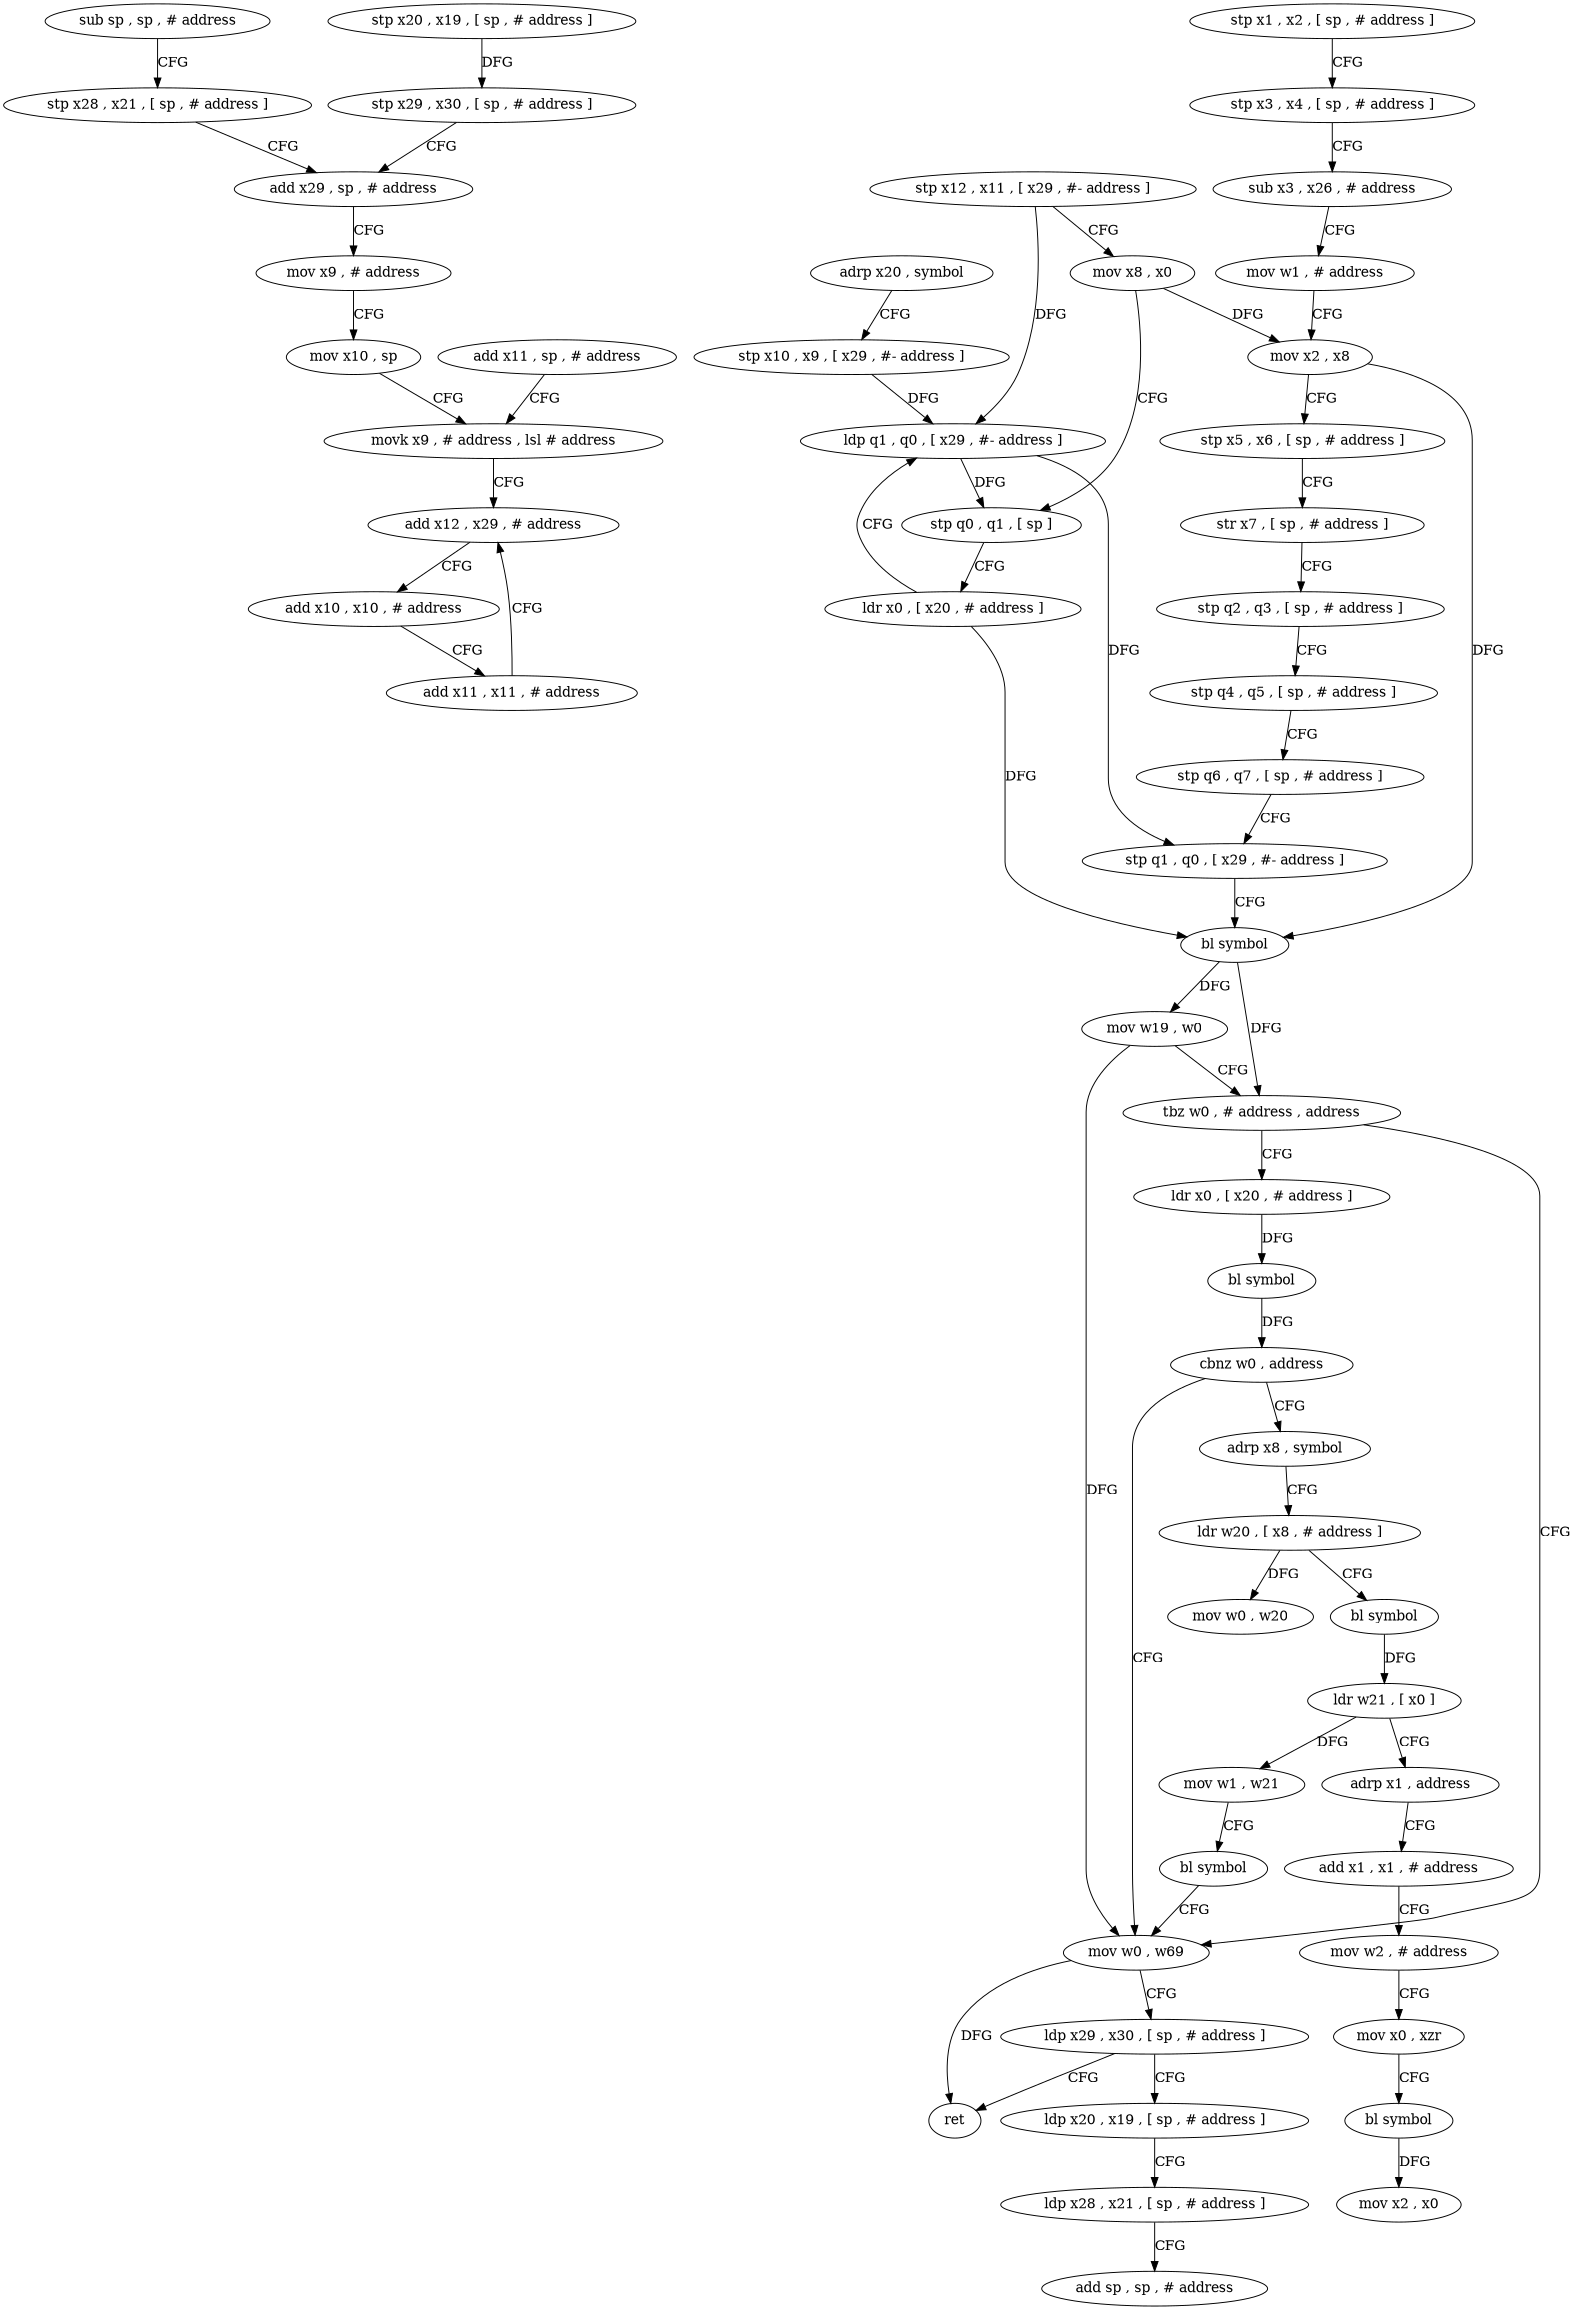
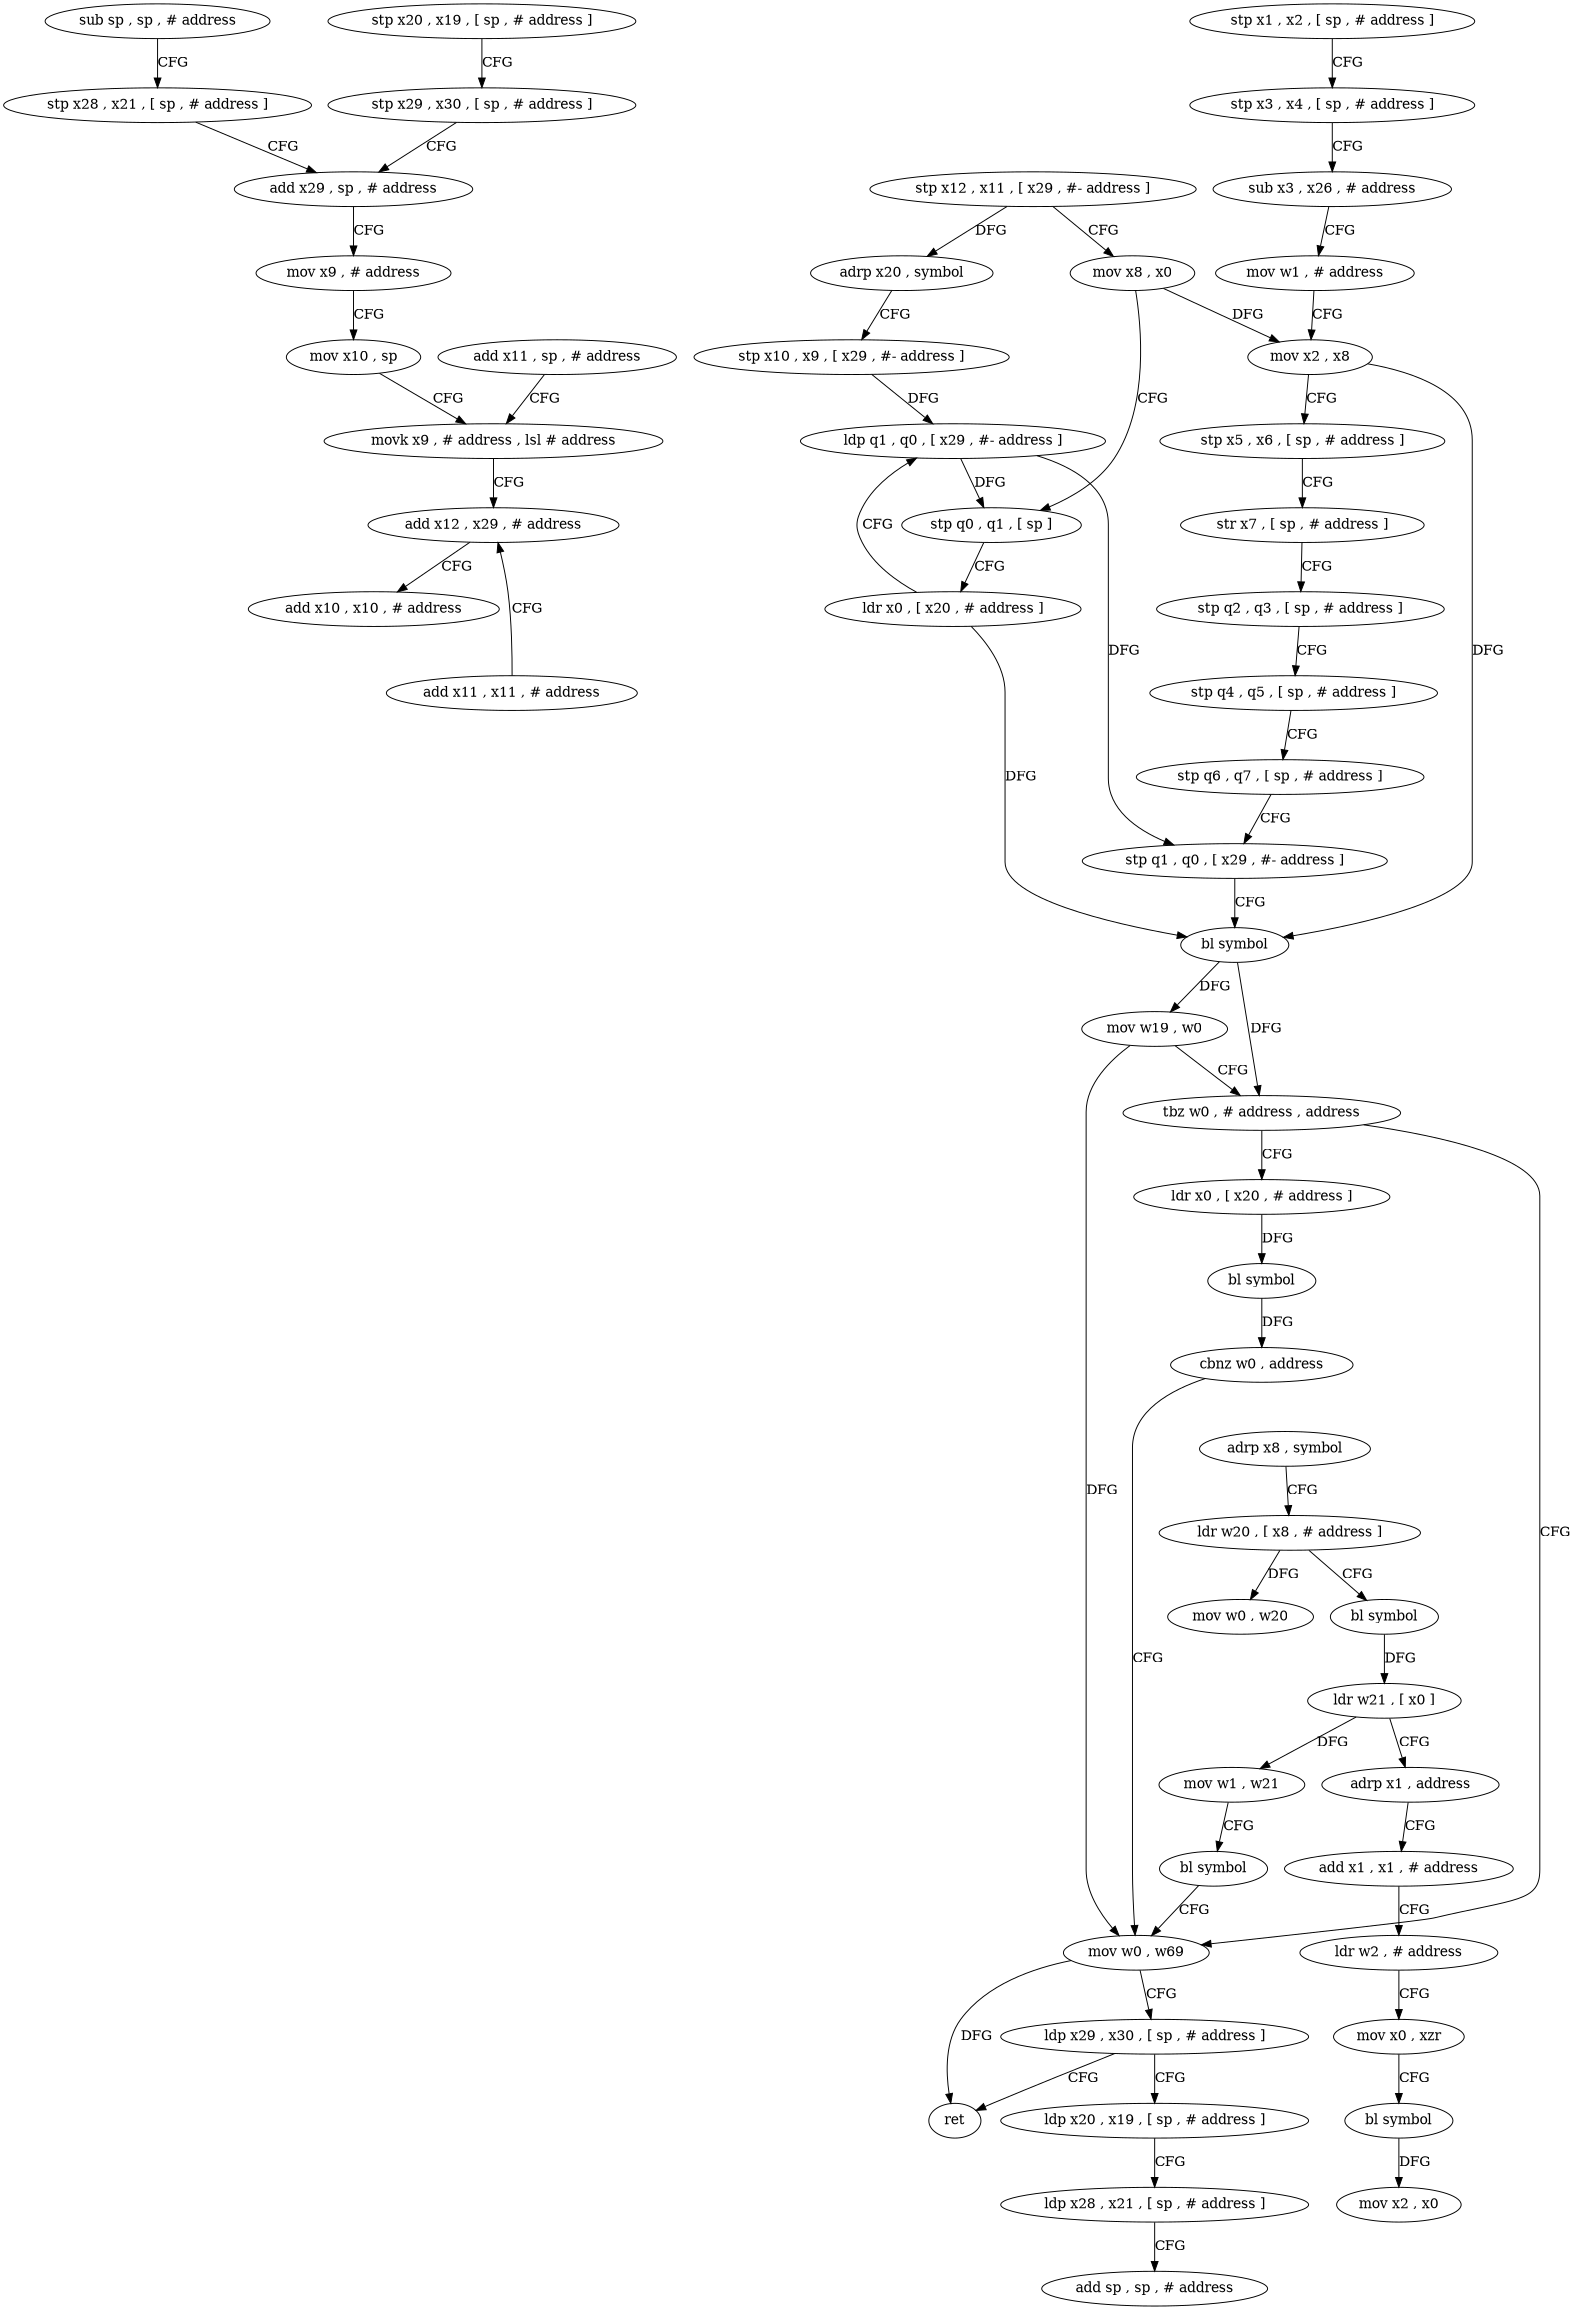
edge "stp x20 , x19 , [ sp , # address ]" -> "stp x29 , x30 , [ sp , # address ]": label "DFG" -> "CFG"
edge "stp x12 , x11 , [ x29 , #- address ]" -> "ldp q1 , q0 , [ x29 , #- address ]": now "stp x12 , x11 , [ x29 , #- address ]" -> "adrp x20 , symbol"
edge "add x10 , x10 , # address" -> "add x11 , x11 , # address": removed, label "CFG"
edge "cbnz w0 , address" -> "adrp x8 , symbol": removed, label "CFG"
node "mov w2 , # address": label "mov w2 , # address" -> "ldr w2 , # address"
